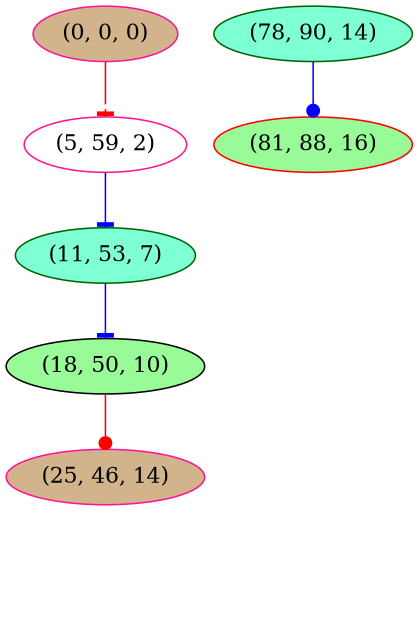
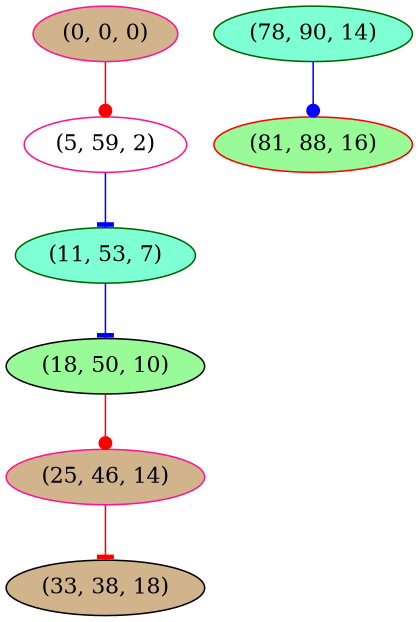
edge "(0, 0, 0)" -> "(5, 59, 2)": arrowhead tee -> dot
node "(33, 38, 18)": added
